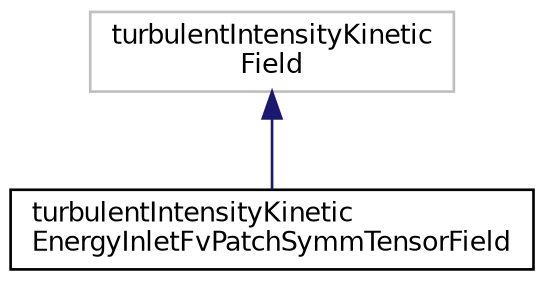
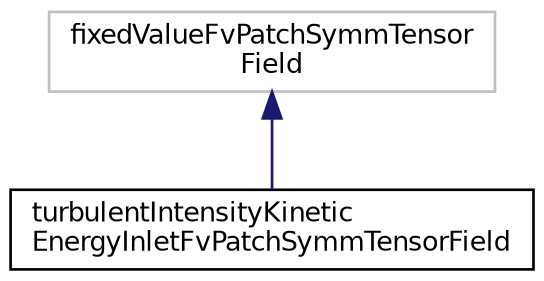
node "turbulentIntensityKinetic Field": label "turbulentIntensityKinetic Field" -> "fixedValueFvPatchSymmTensor Field"
